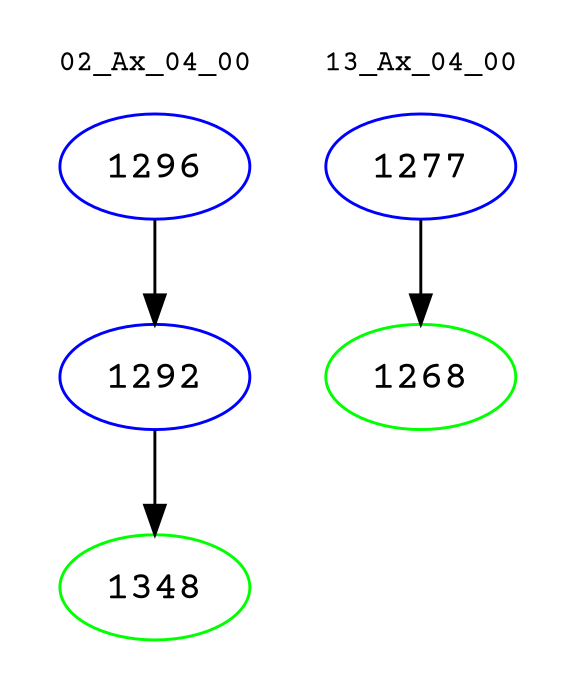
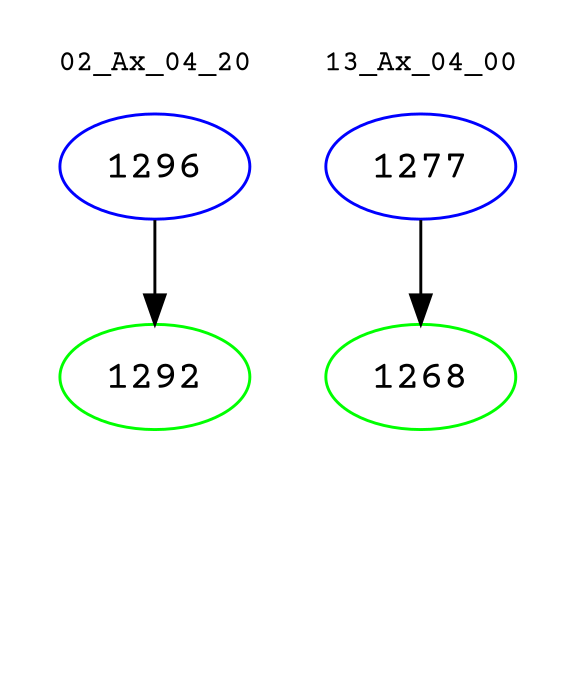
cluster "02_Ax_04_00": label "02_Ax_04_00" -> "02_Ax_04_20"
node "1292": color blue -> green
node "1348": removed
